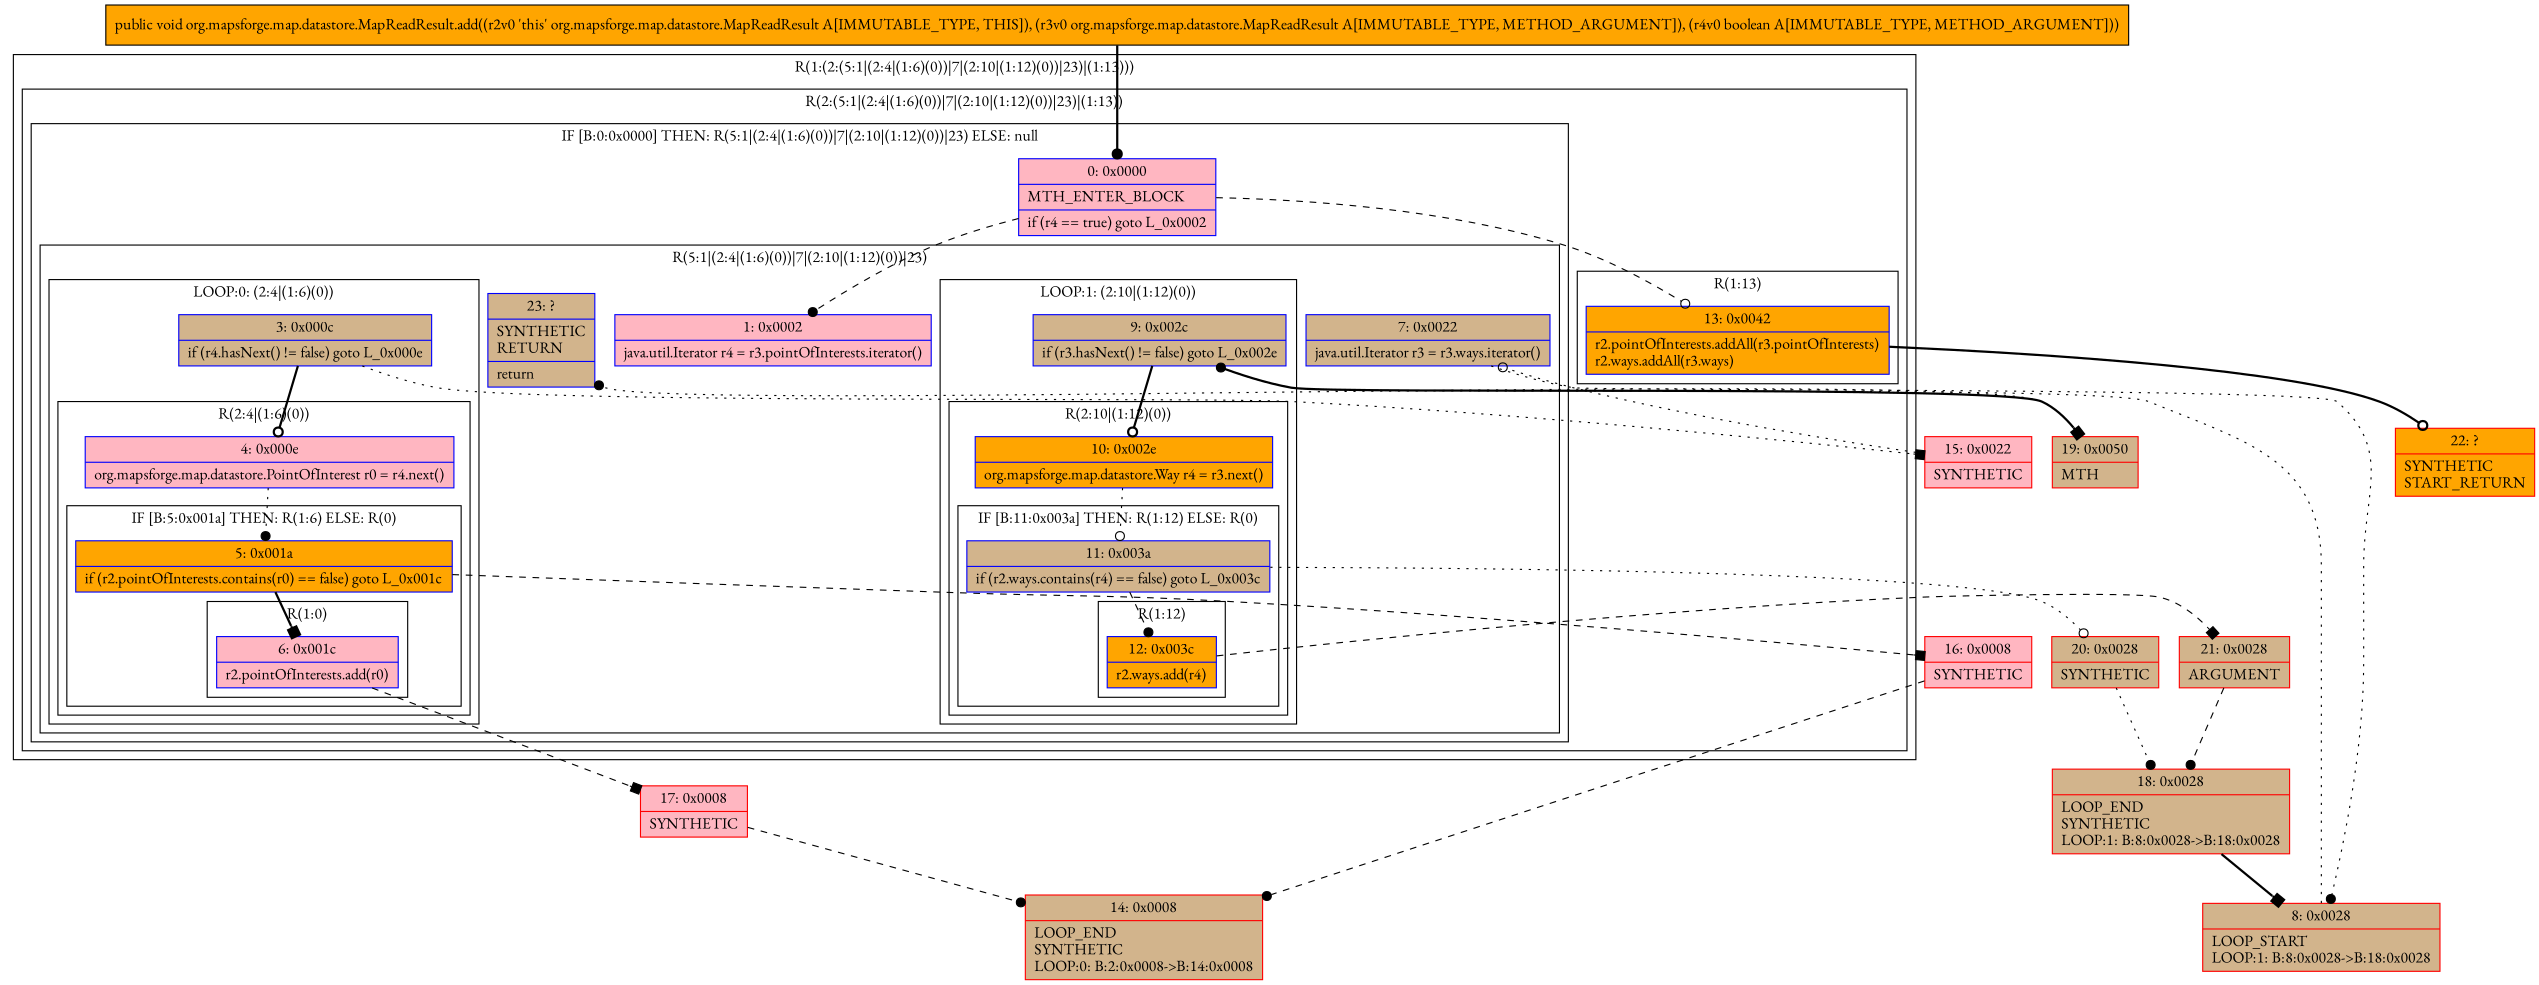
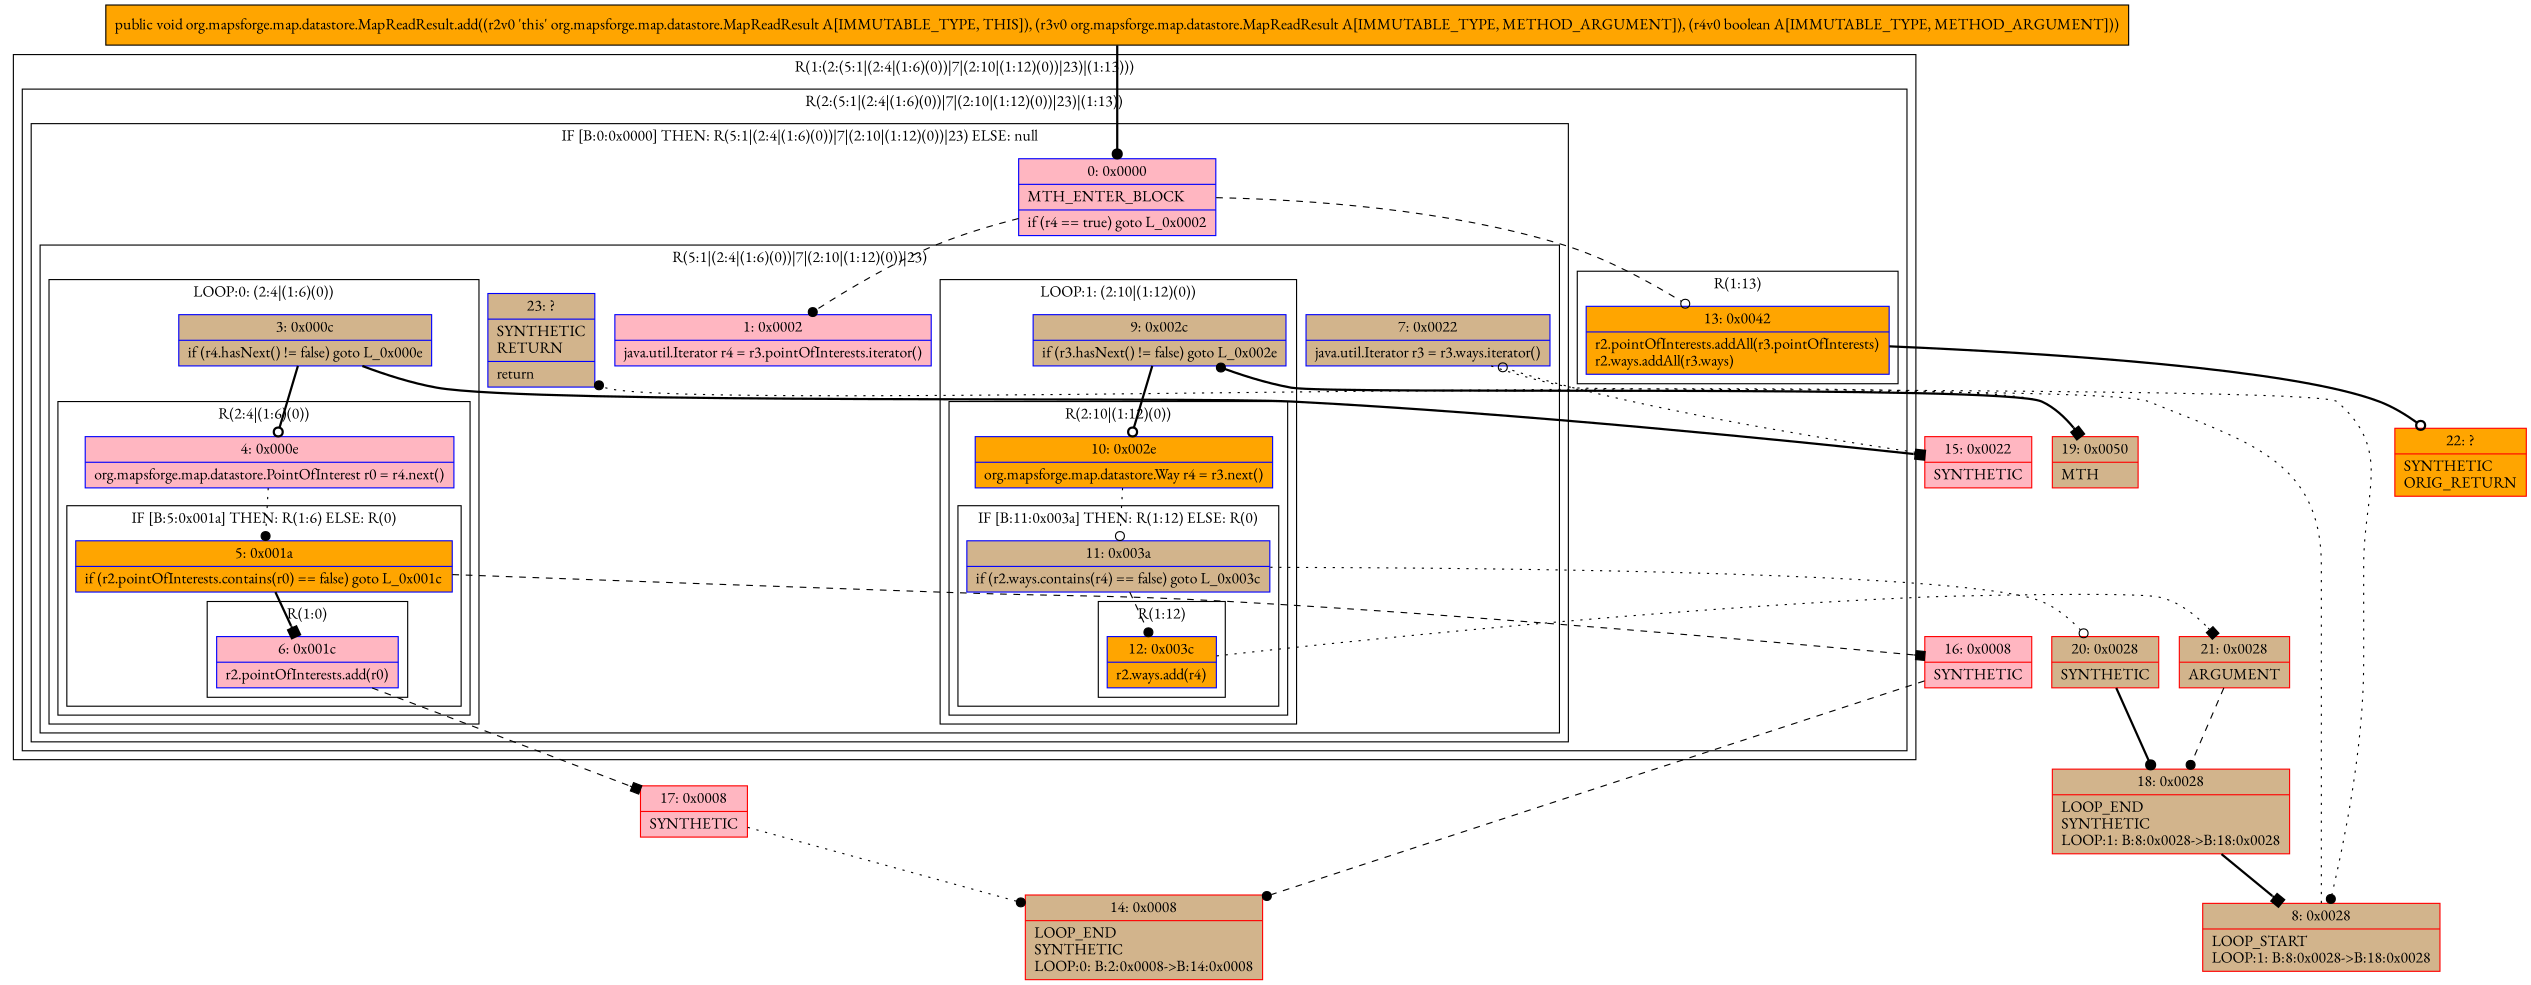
edge "3: 0x000c" -> "15: 0x0022": style dotted -> bold
node "22: ?": text "START_RETURN" -> "ORIG_RETURN"
edge "12: 0x003c" -> "21: 0x0028": style dashed -> dotted
edge "20: 0x0028" -> "18: 0x0028": style dotted -> bold
edge "17: 0x0008" -> "14: 0x0008": style dashed -> dotted
